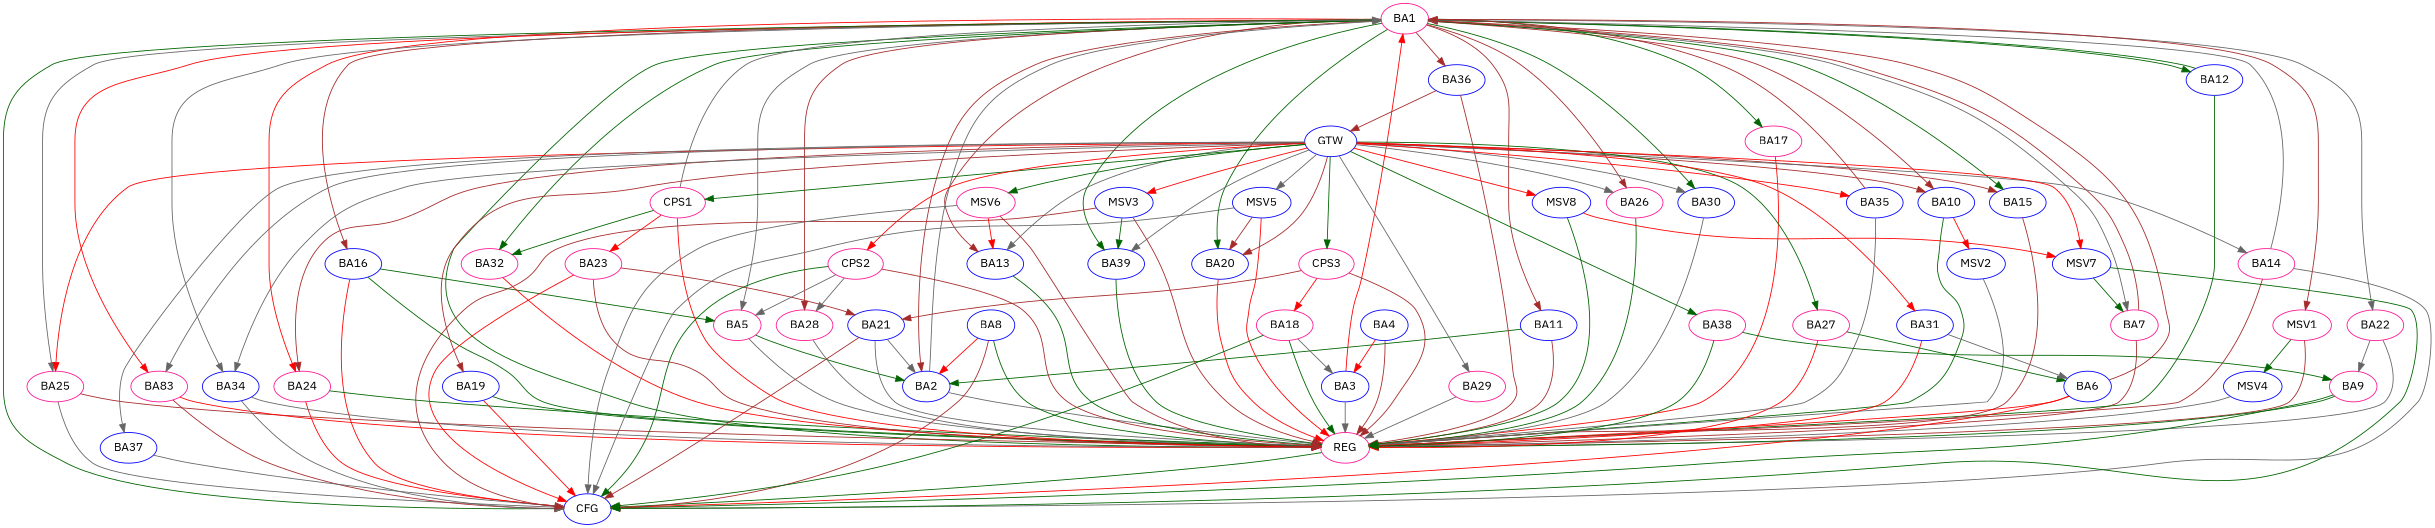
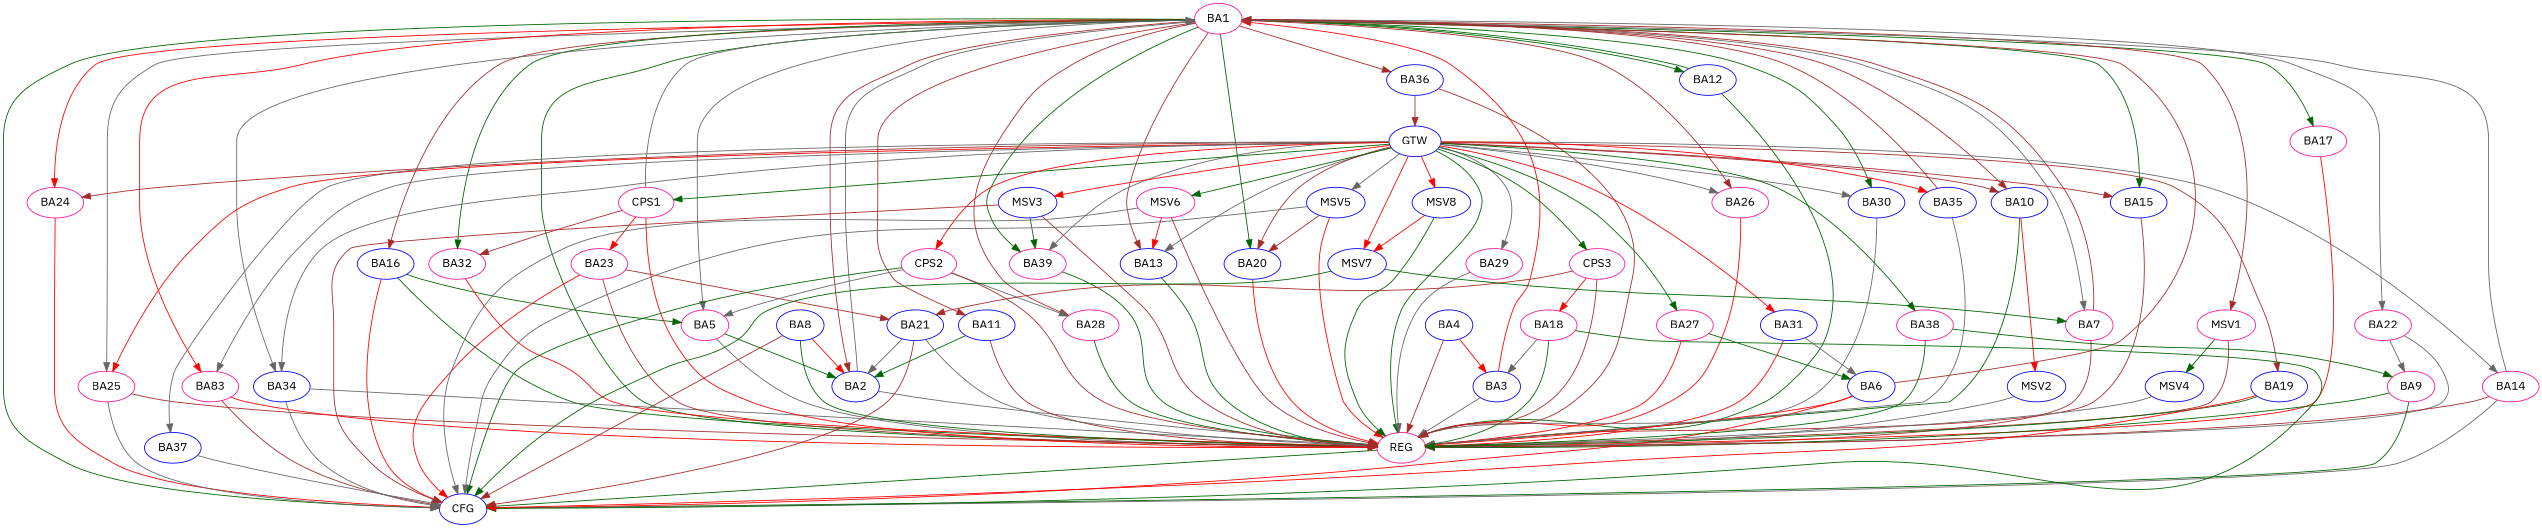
edge "CPS1" -> "BA32": color darkgreen -> brown
node "BA39": color blue -> deeppink
edge "BA26" -> "REG": color darkgreen -> red
edge "BA24" -> "REG": now "GTW" -> "REG"
edge "BA28" -> "REG": color gray40 -> darkgreen
